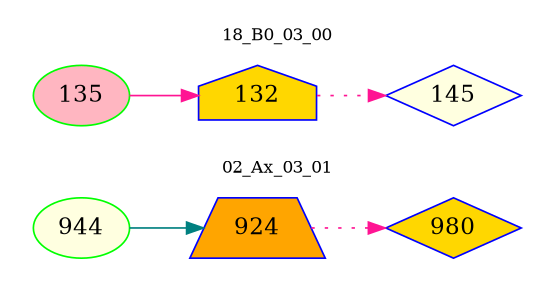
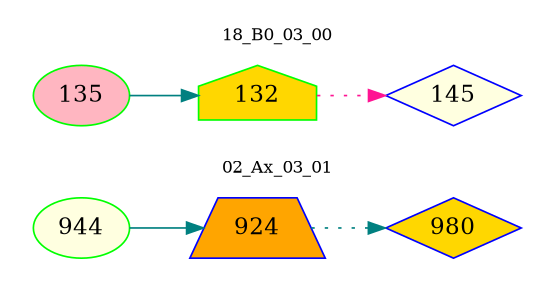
edge "135" -> "132": color deeppink -> teal
node "132": color blue -> green
edge "924" -> "980": color deeppink -> teal
